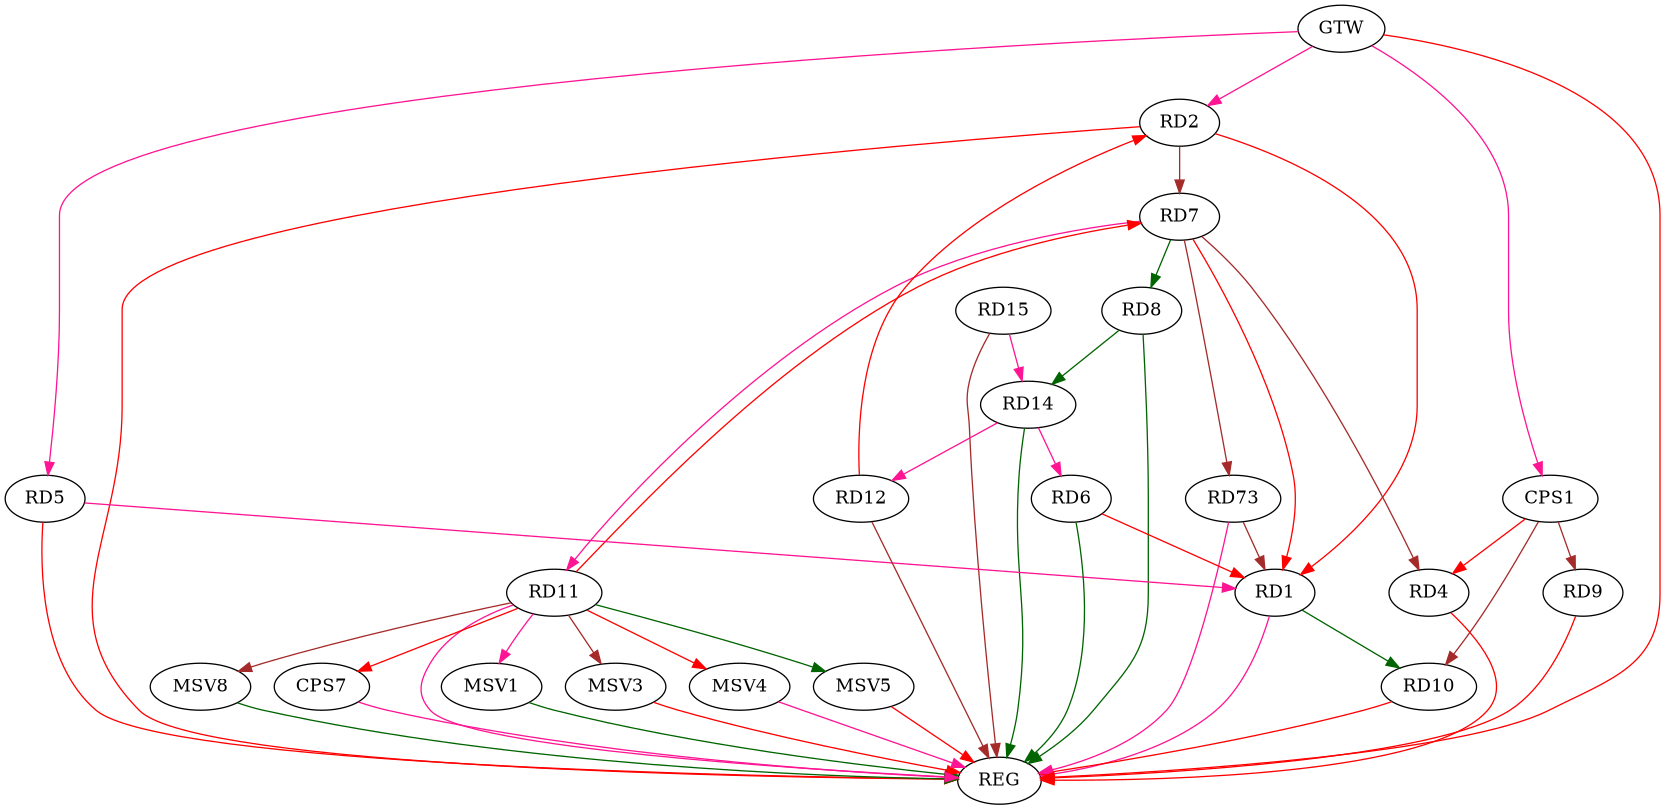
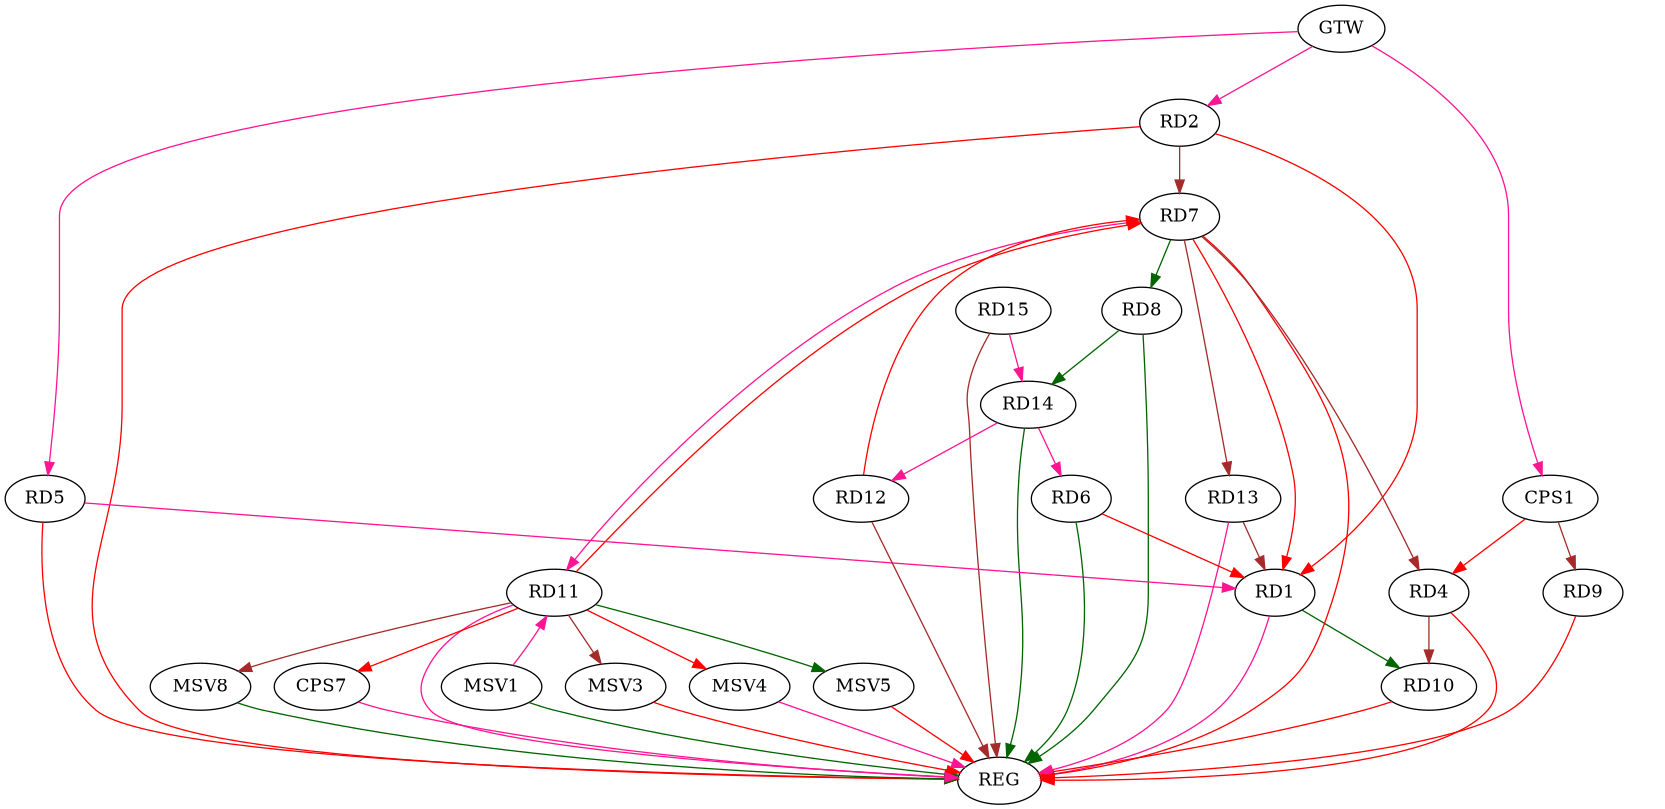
edge "RD12" -> "RD2": now "RD12" -> "RD7"
node "RD73": label "RD73" -> "RD13"
edge "GTW" -> "REG": now "RD7" -> "REG"
edge "CPS1" -> "RD10": now "RD4" -> "RD10"
edge "RD11" -> "MSV1": reversed
